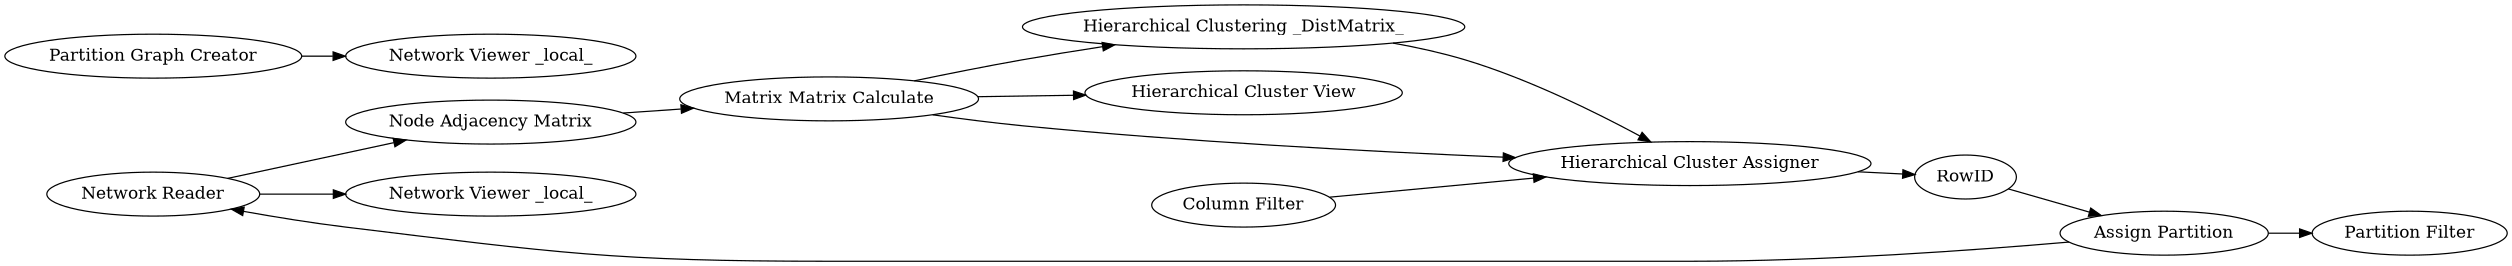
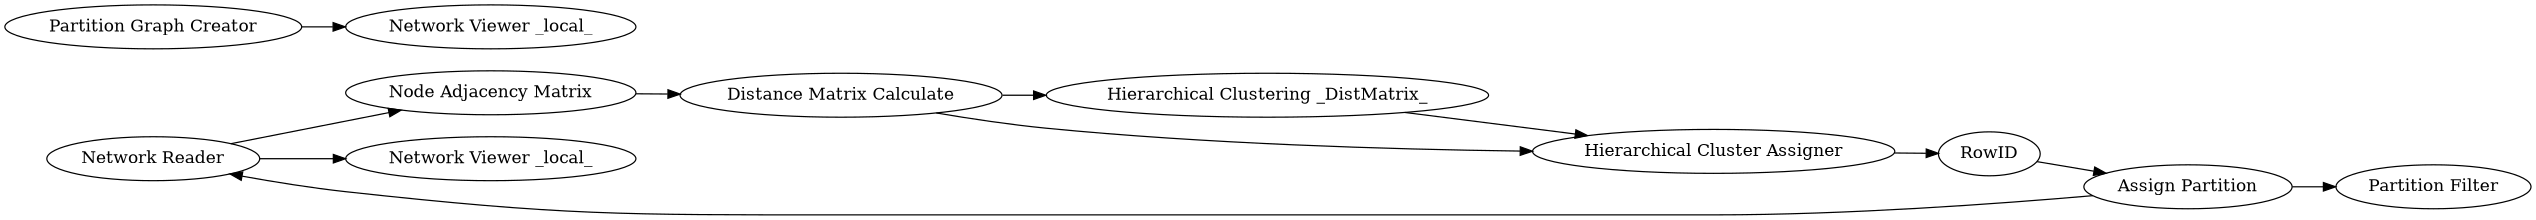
node "Hierarchical Cluster View": removed
node "Matrix Matrix Calculate": label "Matrix Matrix Calculate" -> "Distance Matrix Calculate"
node "Column Filter": removed
